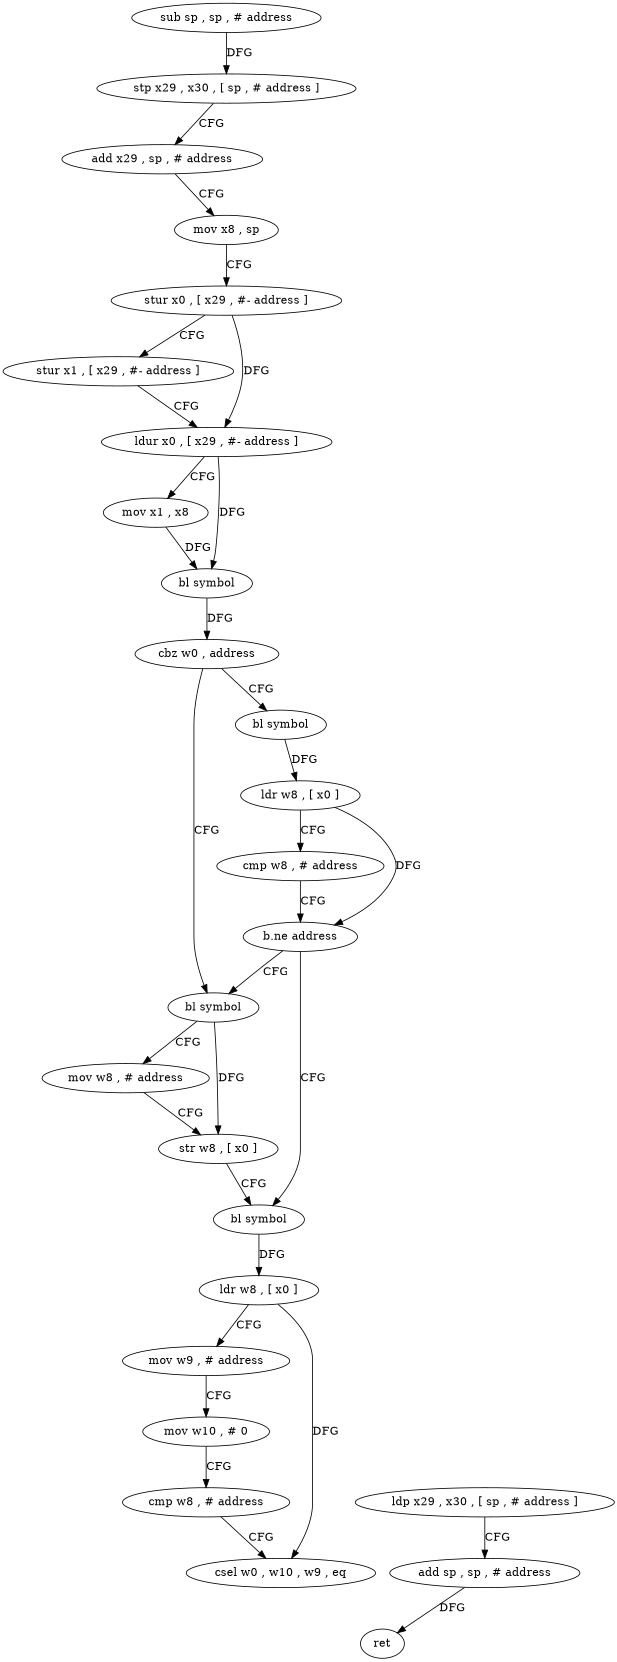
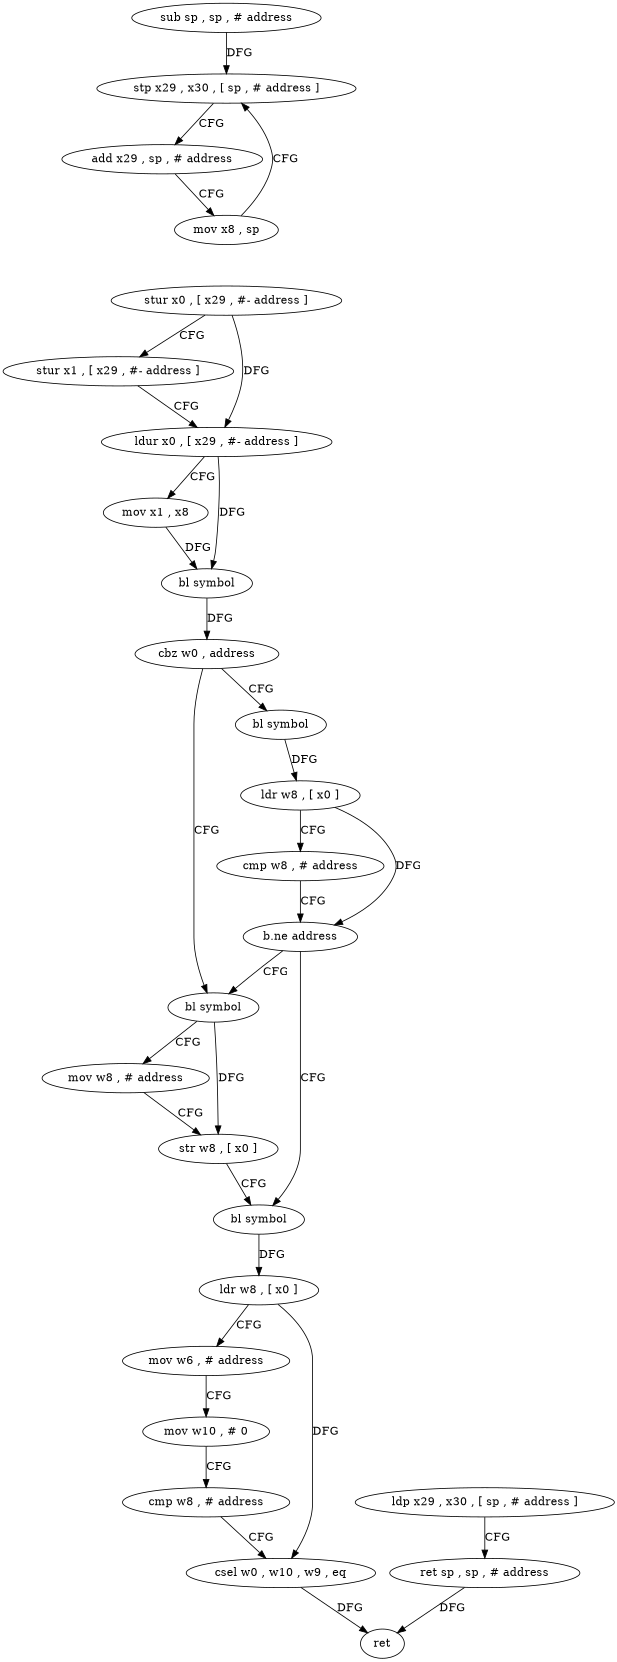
edge "mov x8 , sp" -> "stur x0 , [ x29 , #- address ]": now "mov x8 , sp" -> "stp x29 , x30 , [ sp , # address ]"
node "mov w9 , # address": label "mov w9 , # address" -> "mov w6 , # address"
node "add sp , sp , # address": label "add sp , sp , # address" -> "ret sp , sp , # address"
edge "csel w0 , w10 , w9 , eq" -> "ret": added, label "DFG"
